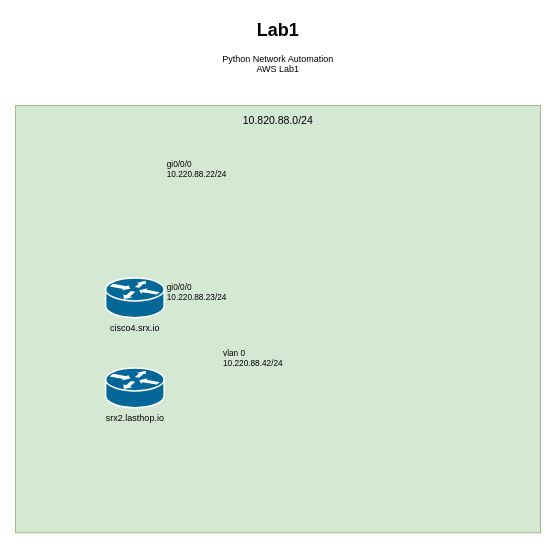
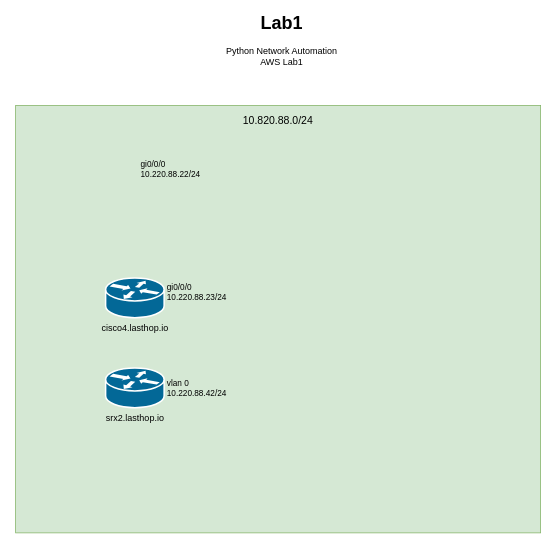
node "Lab1 Python Network Automation AWS Lab1": moved (278, 60) -> (282, 53)
node "gi0/0/010.220.88.22/24": moved (195, 169) -> (169, 169)
node "cisco4.srx.io": label "cisco4.srx.io" -> "cisco4.lasthop.io"
node "vlan 0 10.220.88.42/24": moved (265, 358) -> (209, 388)
